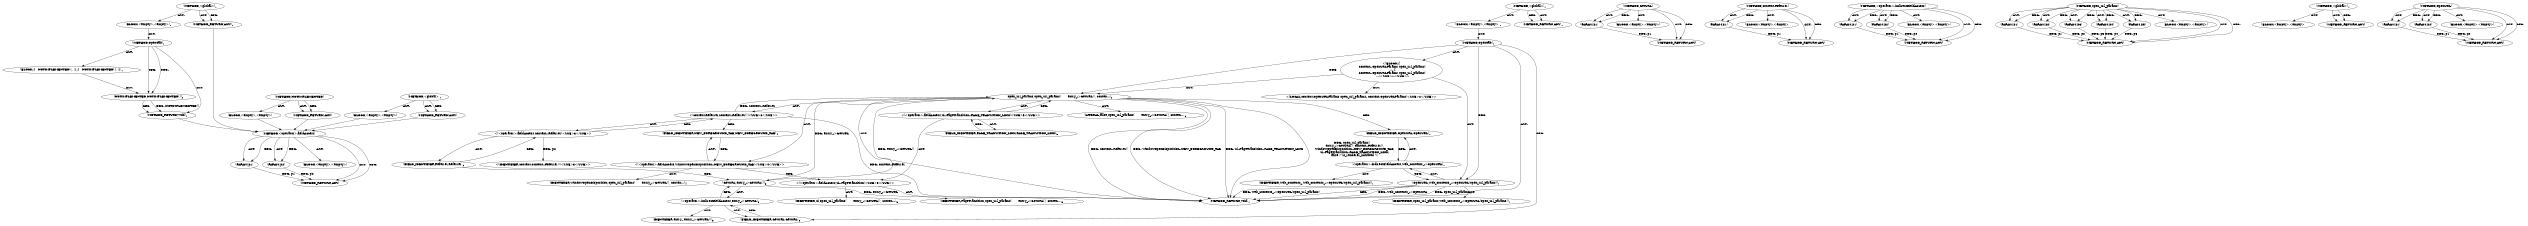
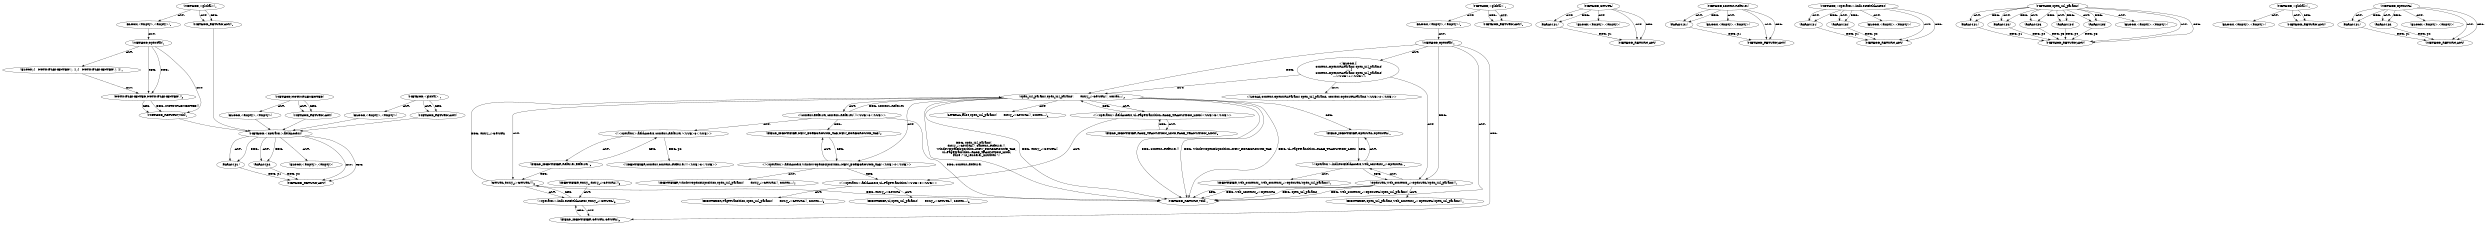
edge "<(<operator>.fieldAccess,content::Referrer)<SUB>3</SUB>>" -> "<(content.Referrer,content::Referrer())<SUB>3</SUB>>": removed, label "CFG:"
edge "(<operator>.indirectFieldAccess,entry_->GetURL)" -> "(IDENTIFIER,entry_,entry_->GetURL())": reversed
